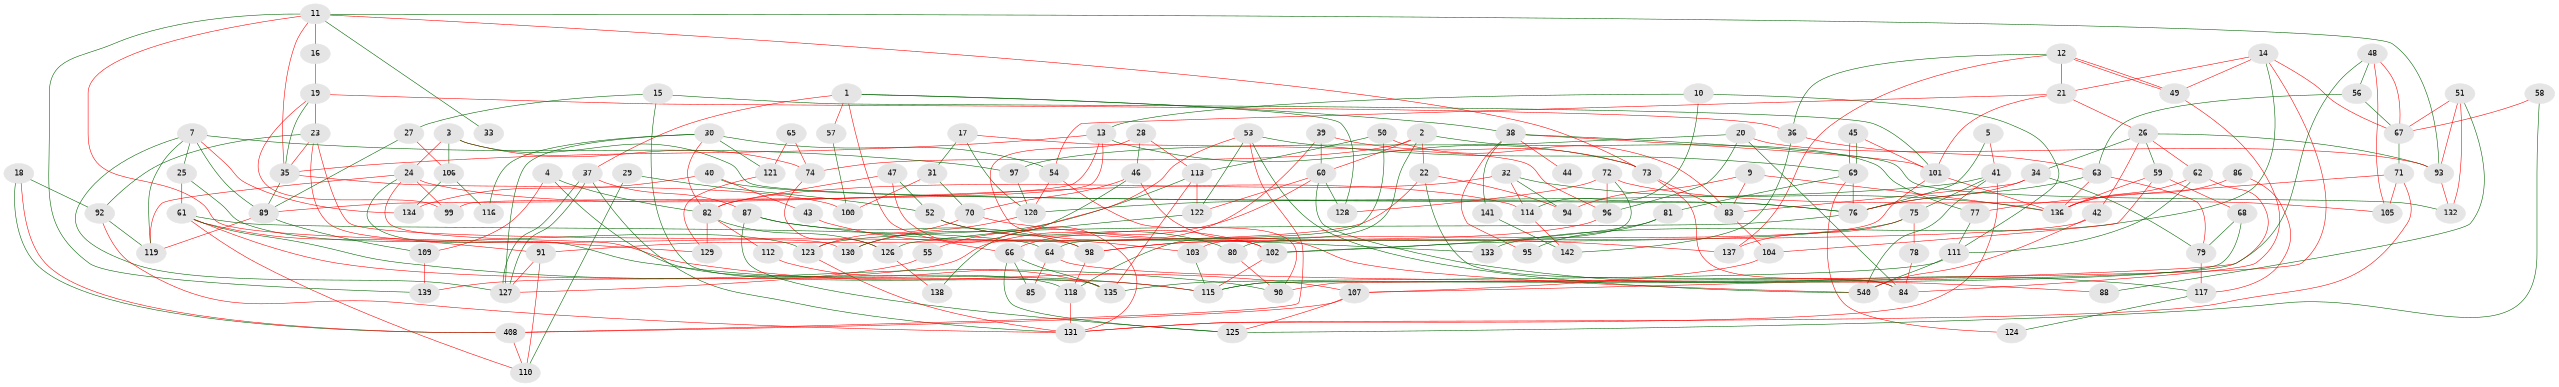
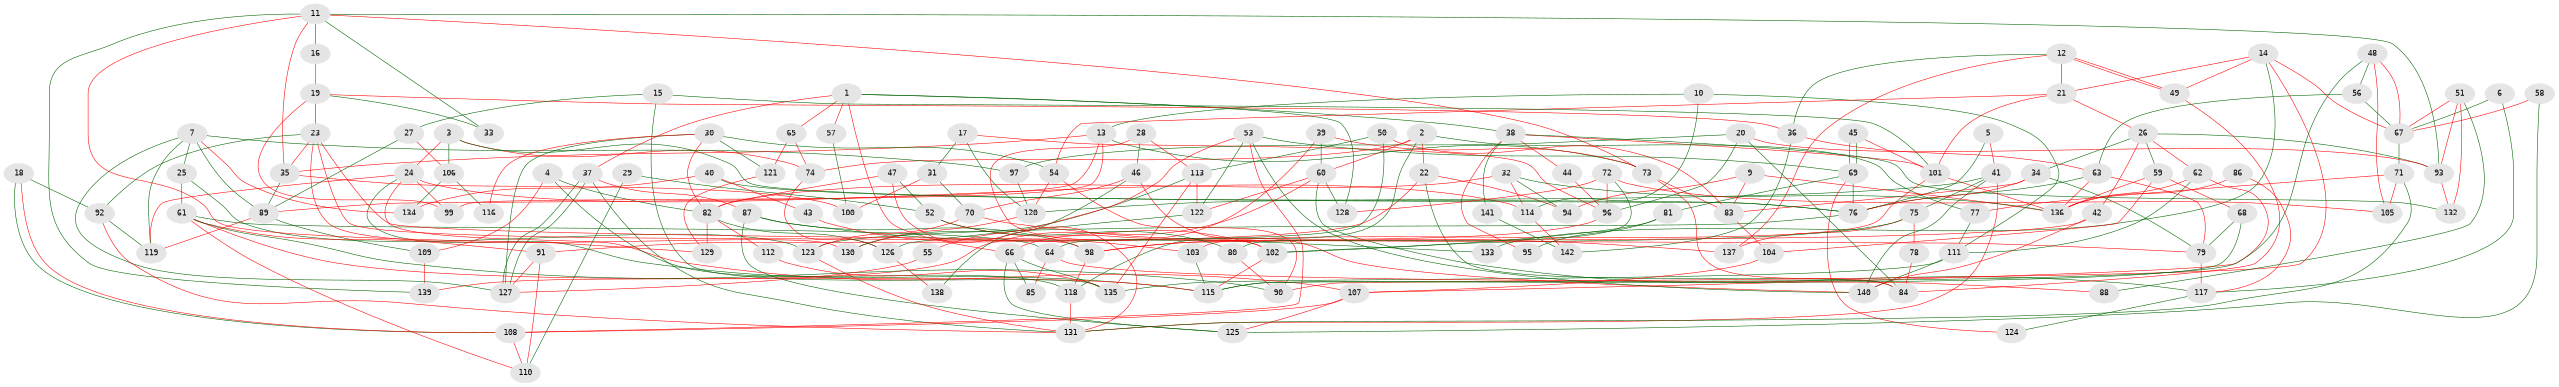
node "6": added
edge "1" -- "65": added
edge "19" -- "35": now "19" -- "33"
edge "30" -- "116": color darkgreen -> red
edge "44" -- "96": added
edge "23" -- "79": added
node "540": label "540" -> "140"
edge "71" -- "131": color red -> darkgreen
node "408": label "408" -> "108"
